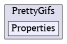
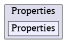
cluster "PrettyGifs": label "PrettyGifs" -> "Properties"
